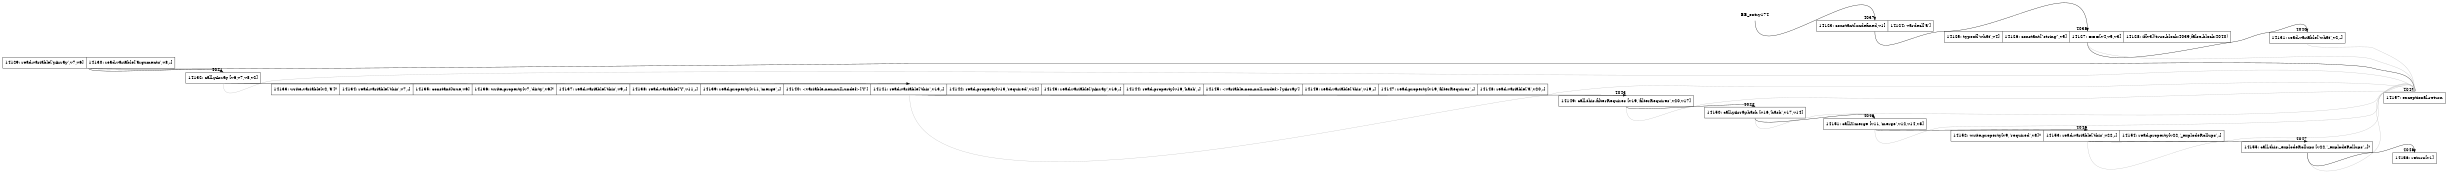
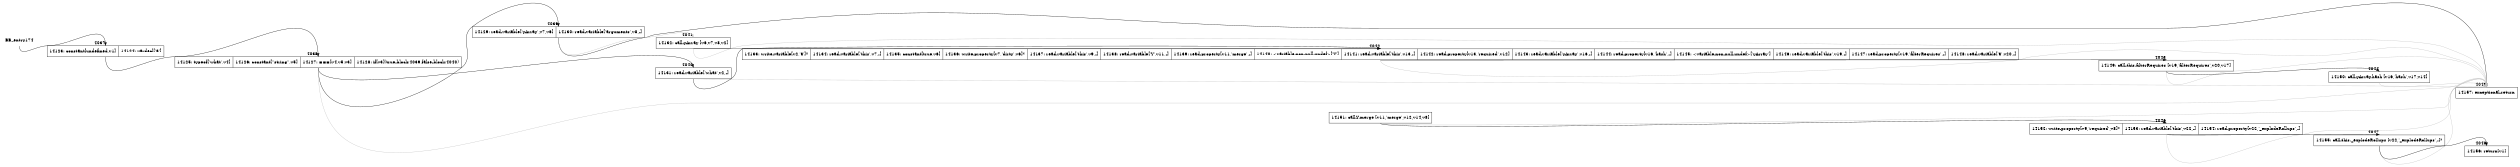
edge "14131: read-variable['what',v2,-]" -> "14133: write-variable[v2,'a']*": added
edge "14129: read-variable['yArray',v7,v6]" -> "14132: call-yArray [v6,v7,v8,v2]": color black -> gray
edge "14125: typeof['what',v4]" -> "14129: read-variable['yArray',v7,v6]": added
edge "14150: call-yArray.hash [v16,'hash',v17,v14]" -> "14151: call-Y.merge [v11,'merge',v12,v14,v8]": removed
